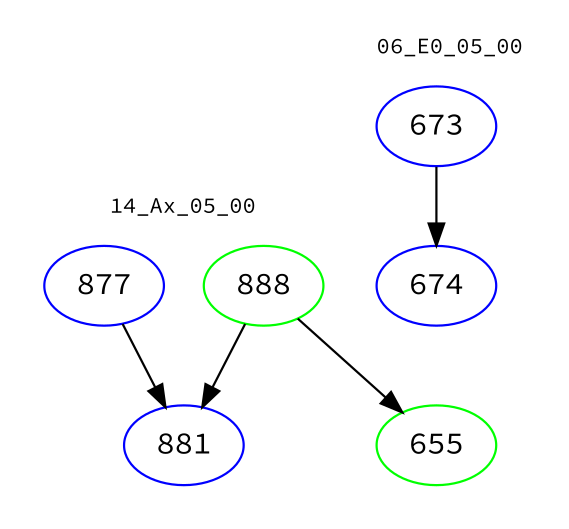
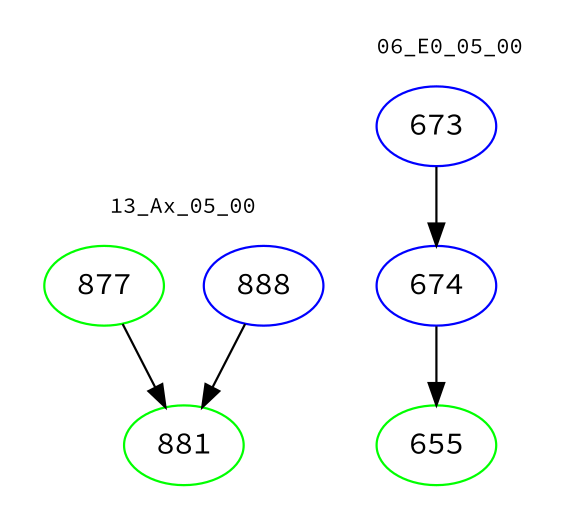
cluster "14_Ax_05_00": label "14_Ax_05_00" -> "13_Ax_05_00"
node "877": color blue -> green
node "888": color green -> blue
edge "888" -> "655": now "674" -> "655"
node "881": color blue -> green
